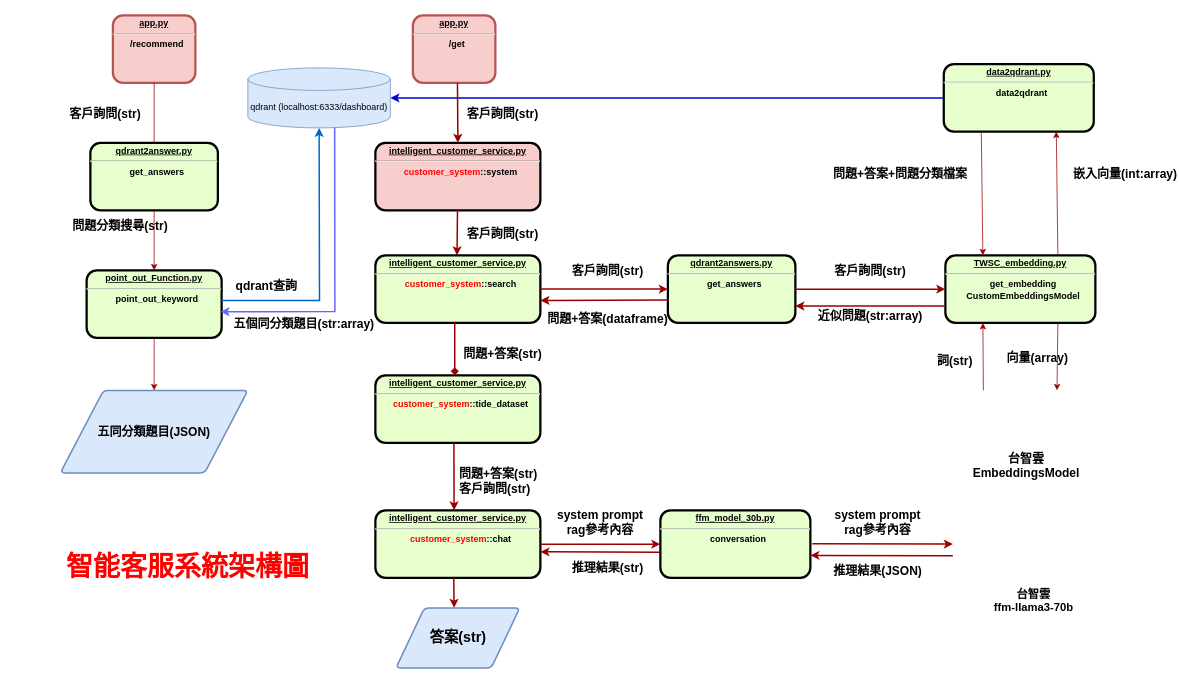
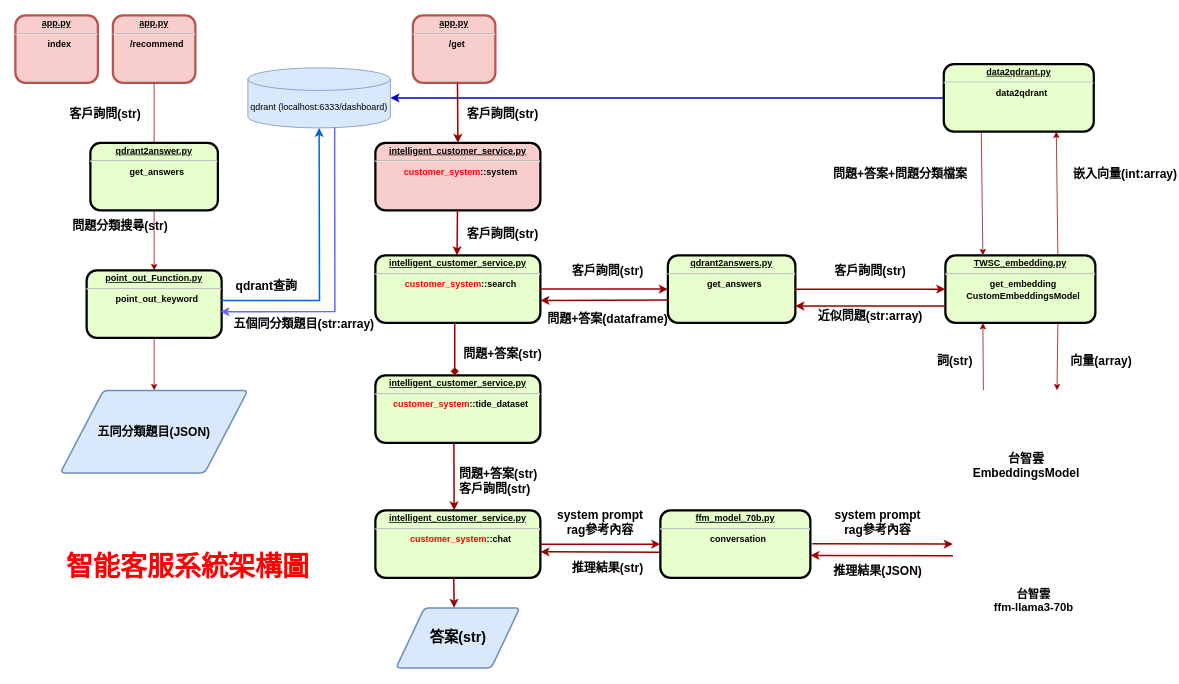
node "app.py index": added
node "向量(array)": moved (1038, 357) -> (1101, 360)
node "ffm_model_30b.py conversation": label "ffm_model_30b.py conversation" -> "ffm_model_70b.py conversation"
